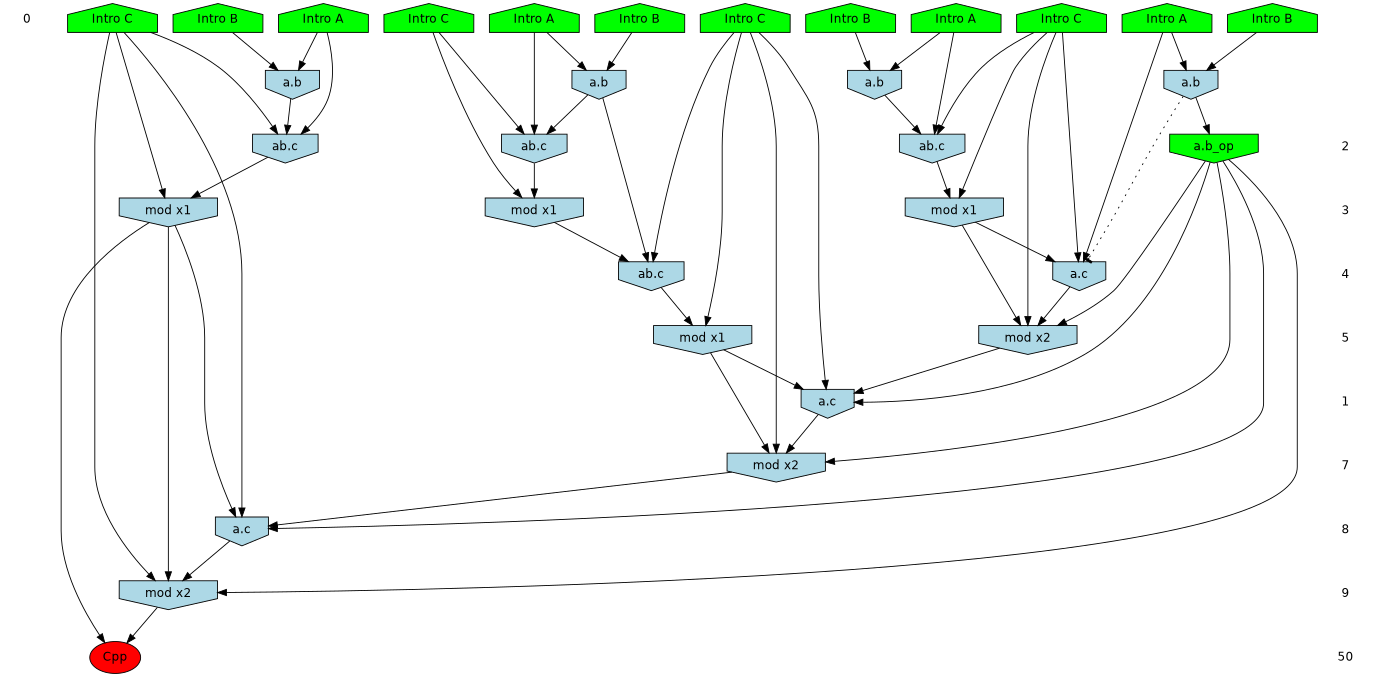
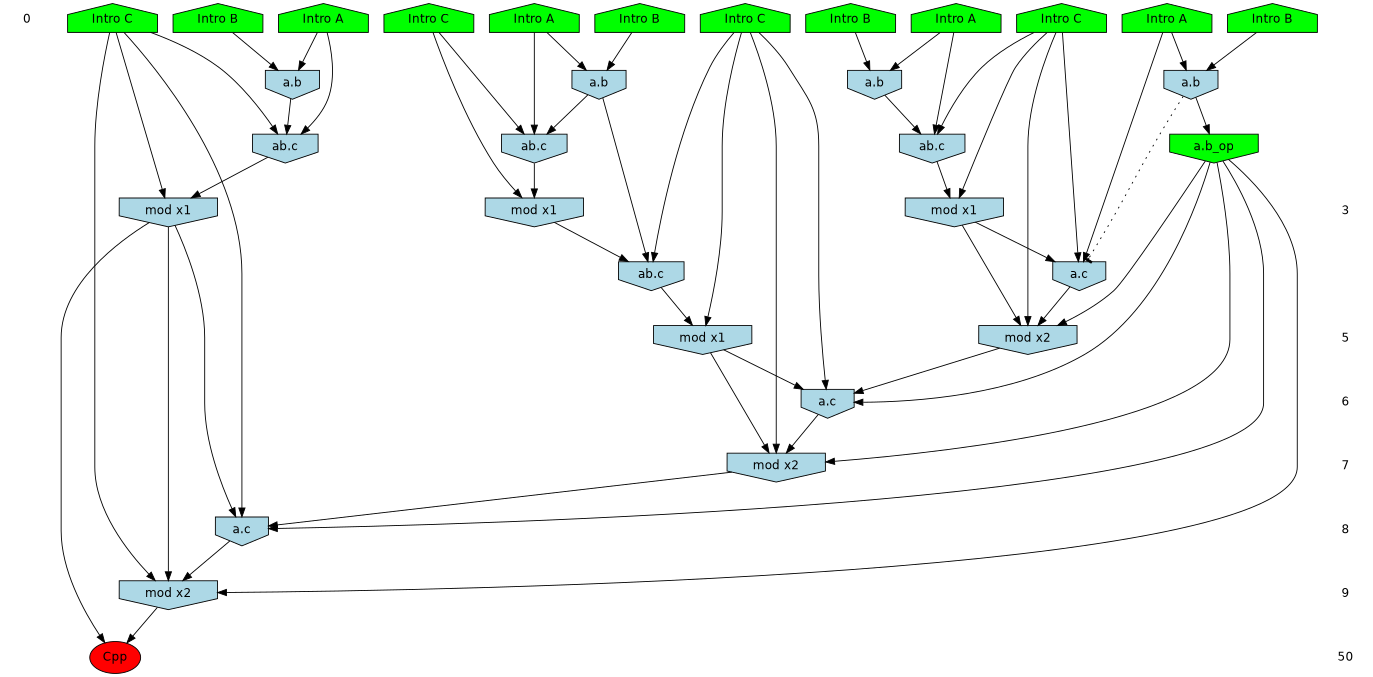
node "2": removed
node "4": removed
node "1": label "1" -> "6"
